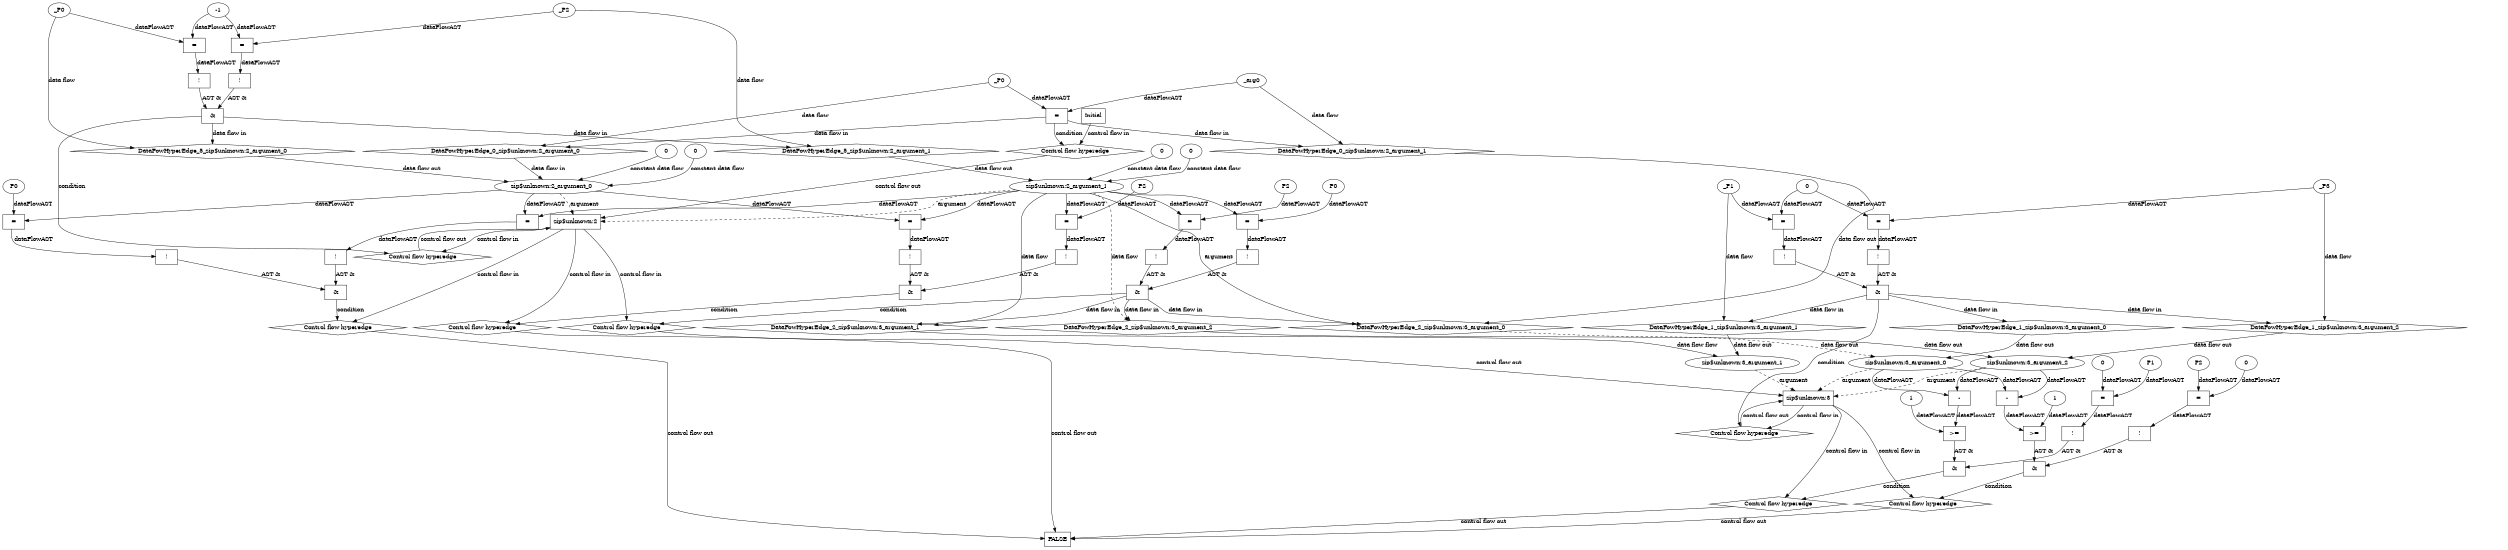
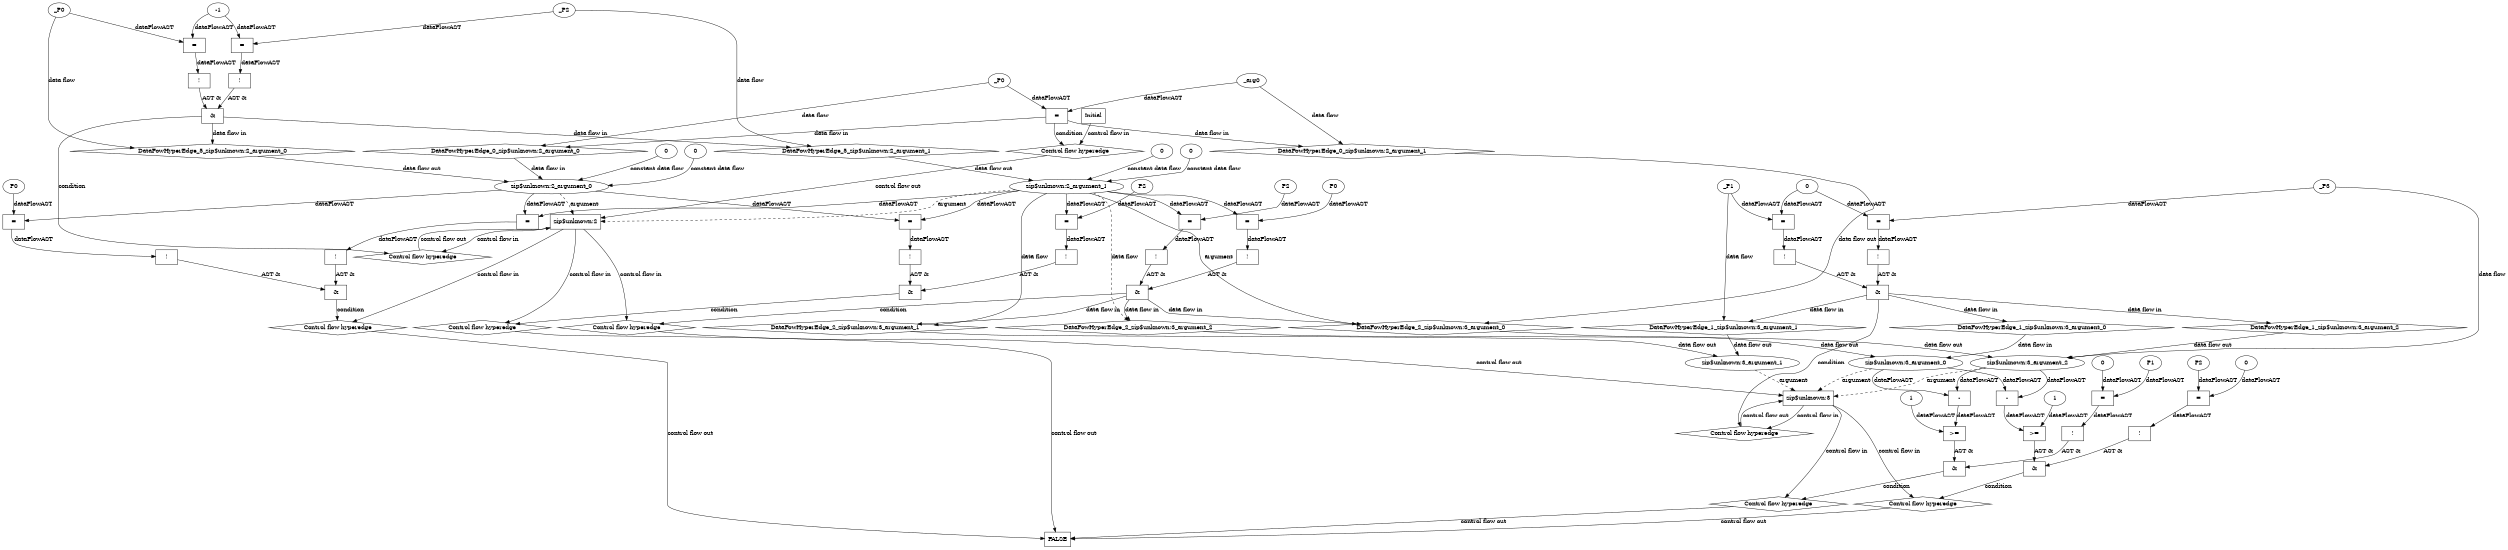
edge "_P3" -> "DataFowHyperEdge_1_zip$unknown:3_argument_2": now "_P3" -> "zip$unknown:3_argument_2"
edge "DataFowHyperEdge_2_zip$unknown:3_argument_0" -> "zip$unknown:3_argument_0": style dashed -> solid
edge "DataFowHyperEdge_2_zip$unknown:3_argument_1" -> "zip$unknown:3_argument_1": label "data flow flow" -> "data flow out"
edge "DataFowHyperEdge_1_zip$unknown:3_argument_0" -> "zip$unknown:3_argument_0": label "data flow out" -> "data flow in"
